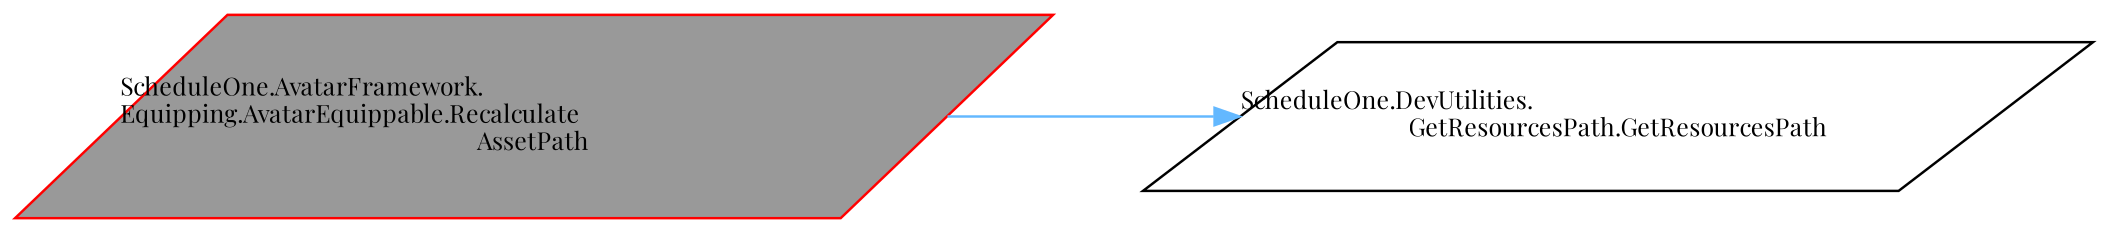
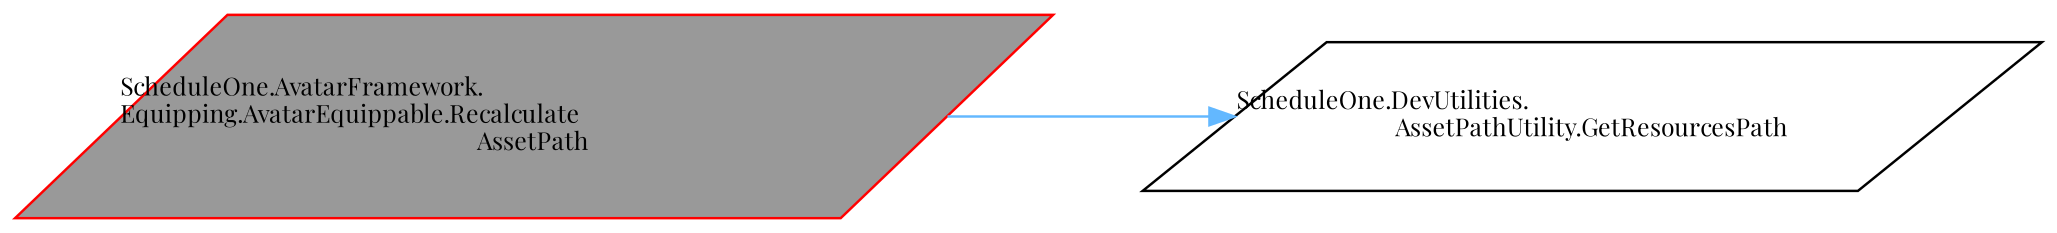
node "ScheduleOne.DevUtilities. GetResourcesPath.GetResourcesPath": label "ScheduleOne.DevUtilities. GetResourcesPath.GetResourcesPath" -> "ScheduleOne.DevUtilities. AssetPathUtility.GetResourcesPath"
